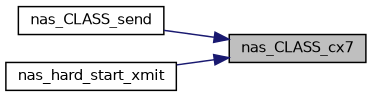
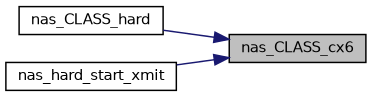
node "nas_CLASS_send": label "nas_CLASS_send" -> "nas_CLASS_hard"
node "nas_CLASS_cx7": label "nas_CLASS_cx7" -> "nas_CLASS_cx6"
